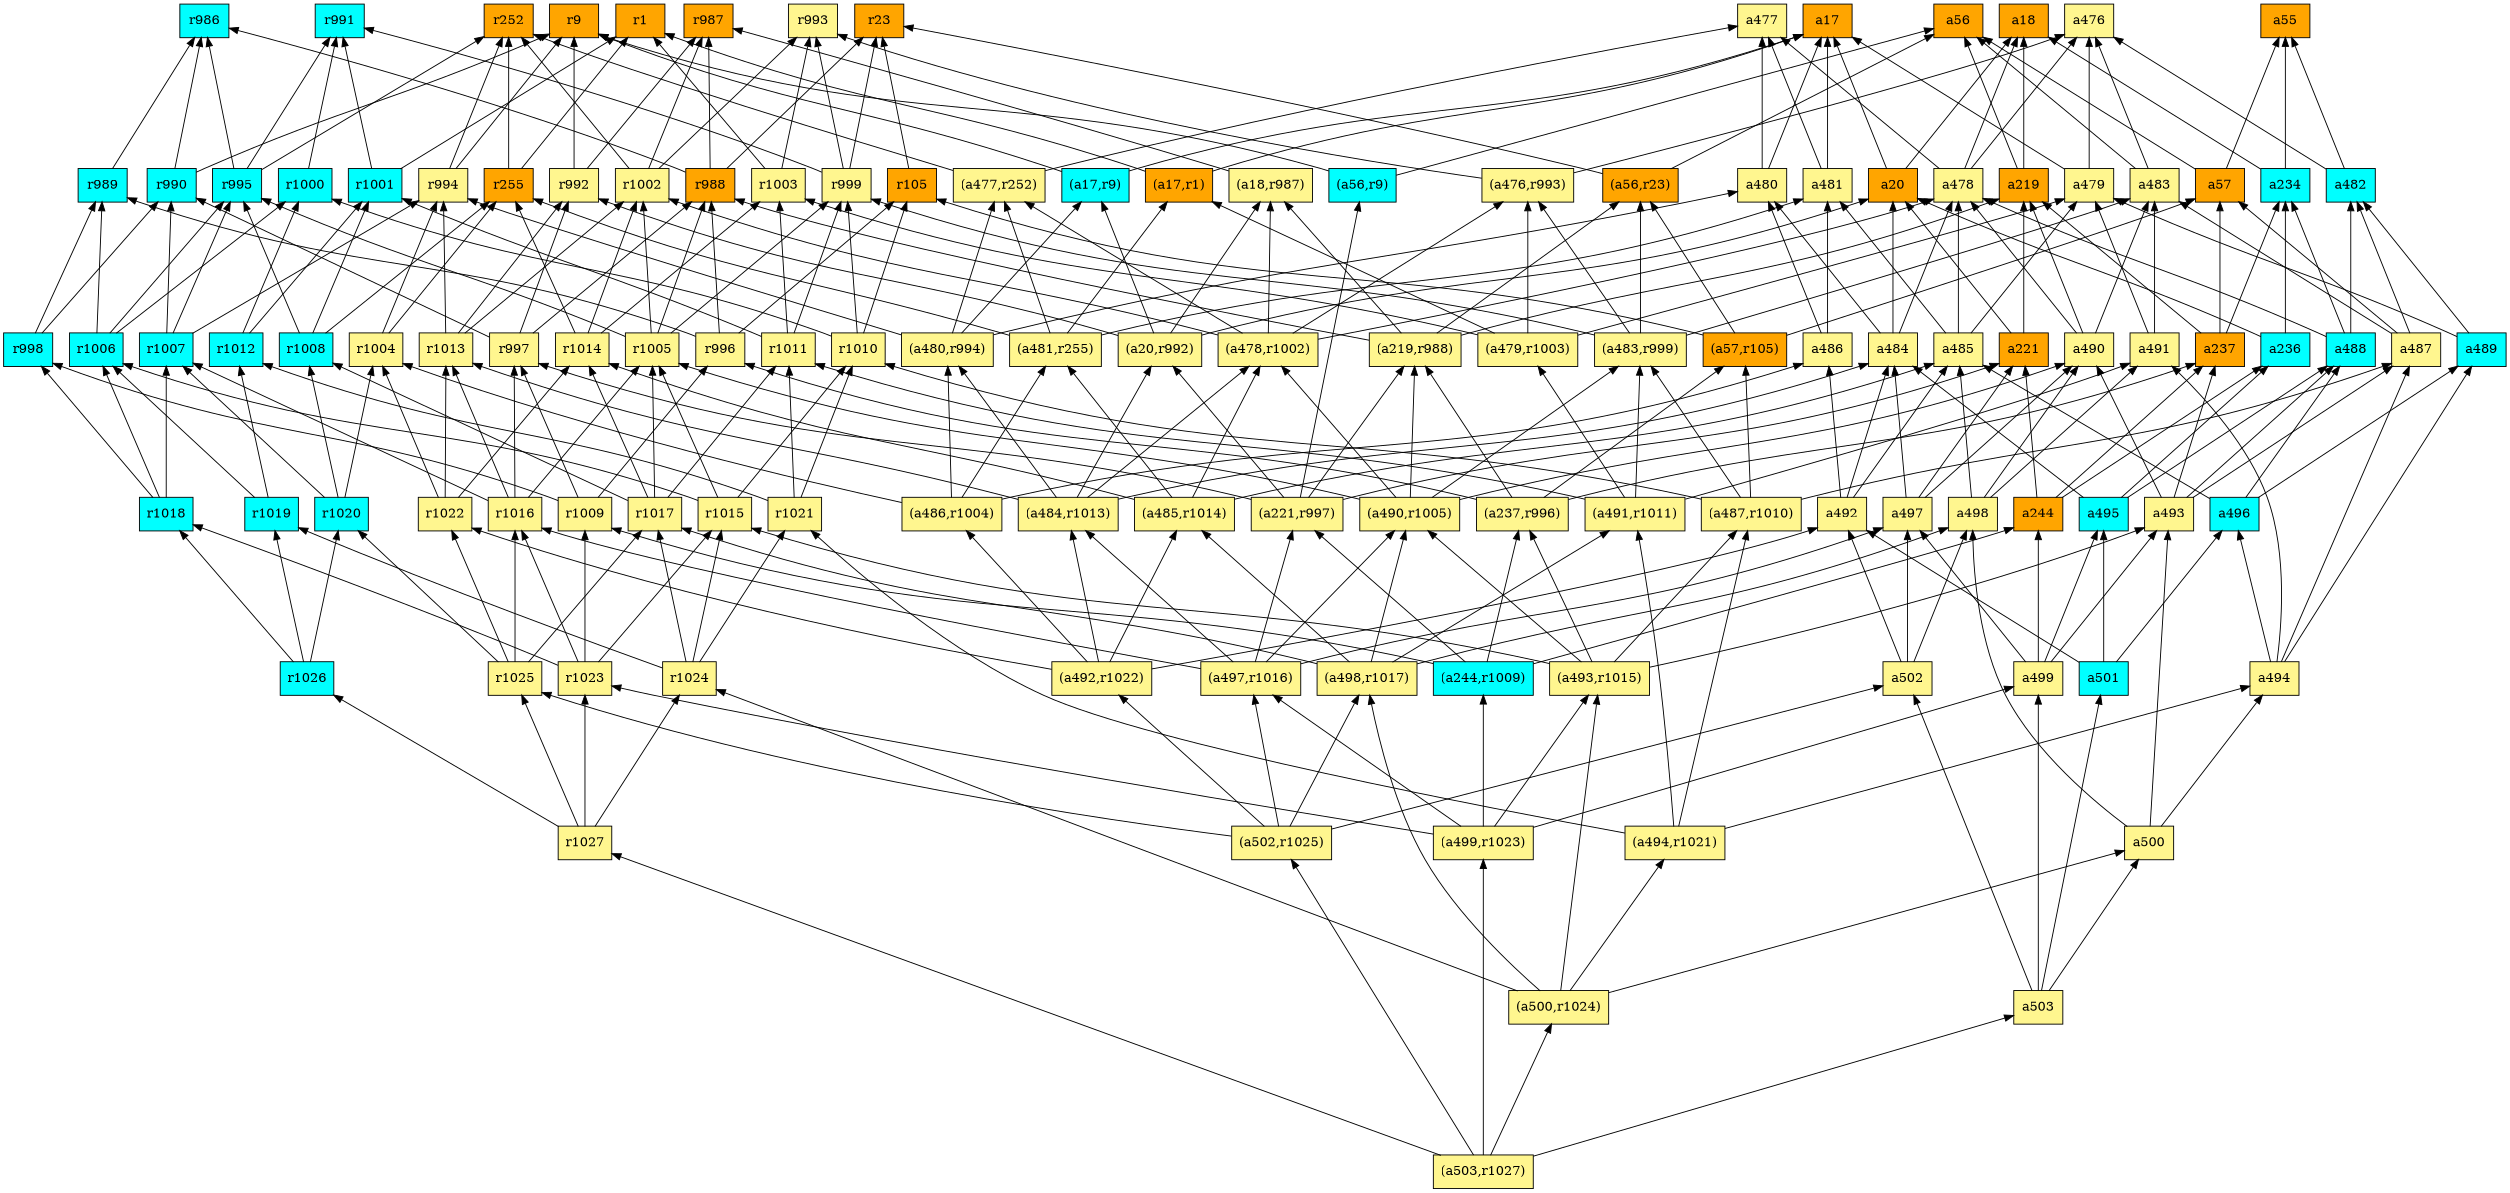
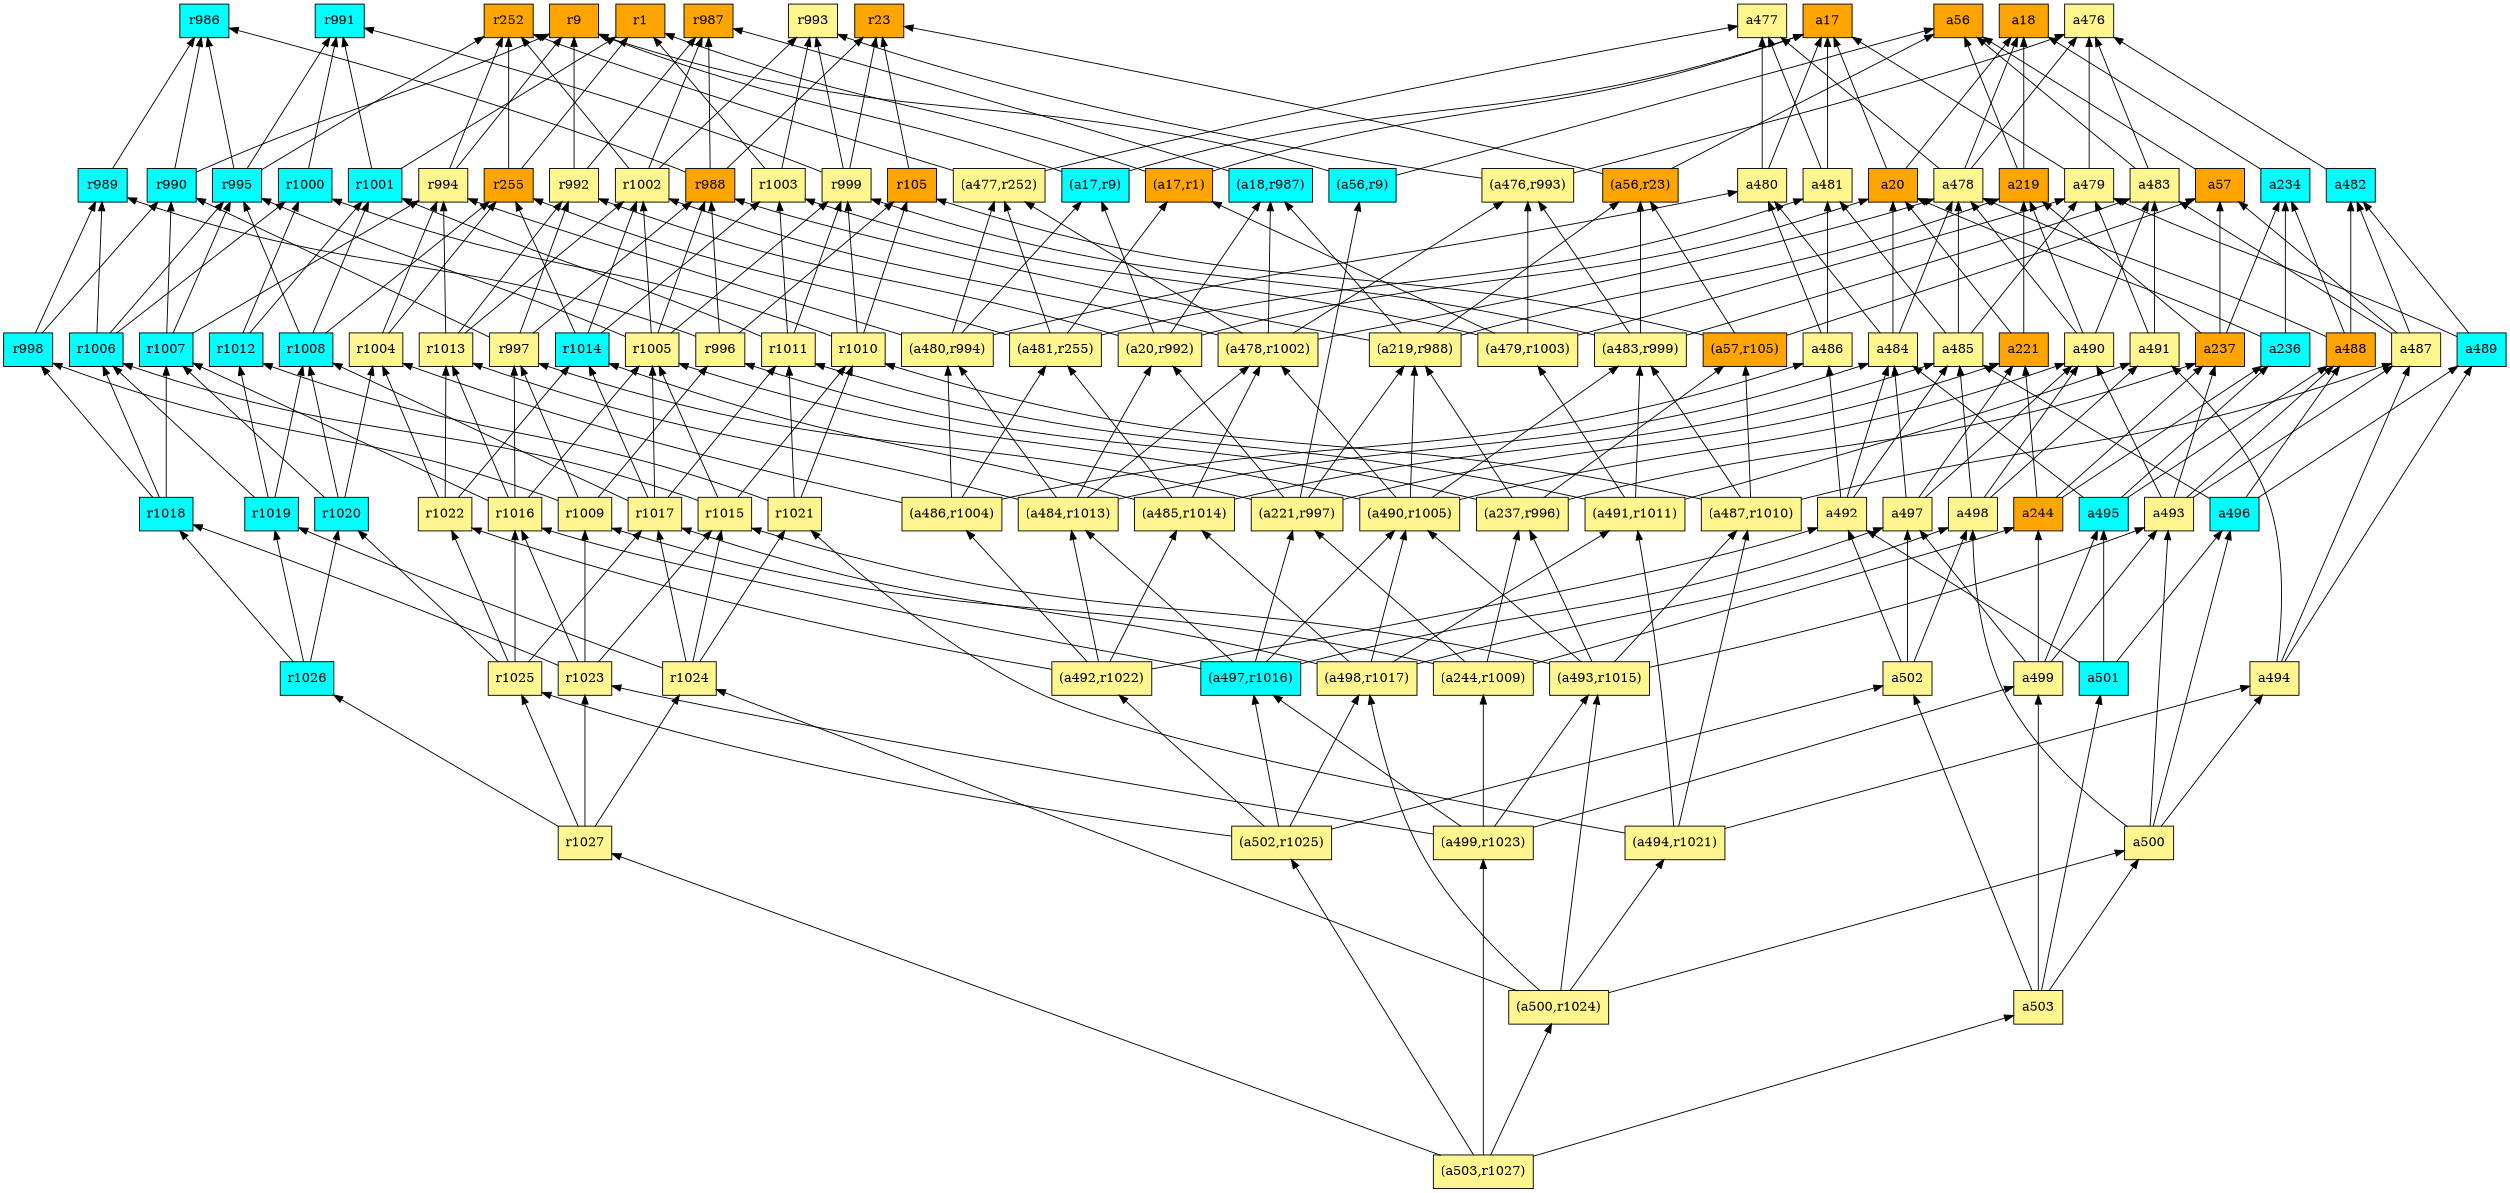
node "a55": removed
node "(a18,r987)": fillcolor khaki1 -> cyan
node "r1014": fillcolor khaki1 -> cyan
node "a488": fillcolor cyan -> orange
edge "r1019" -> "r1008": added
edge "a494" -> "a496": now "a500" -> "a496"
node "(a497,r1016)": fillcolor khaki1 -> cyan
node "(a244,r1009)": fillcolor cyan -> khaki1
